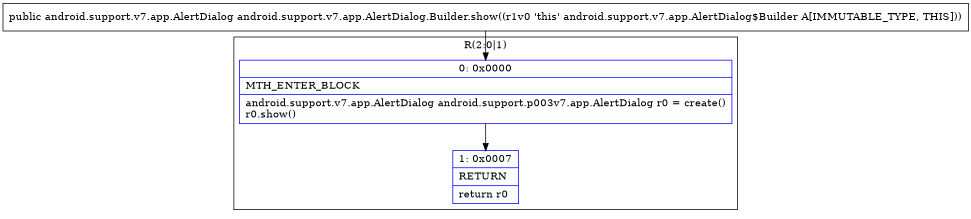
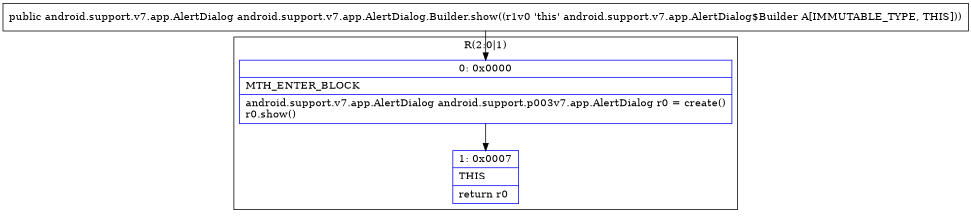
node "1: 0x0007": text "RETURN" -> "THIS"
